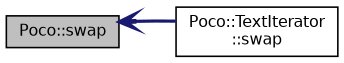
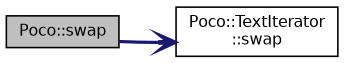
edge "Poco::TextIterator ::swap" -> "Poco::swap": reversed
